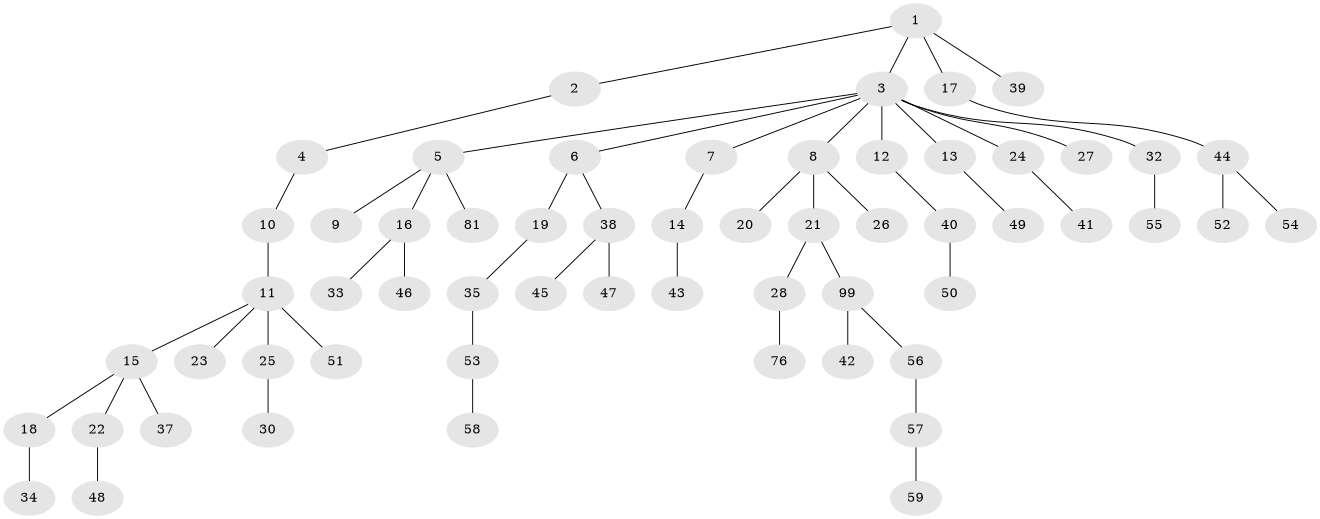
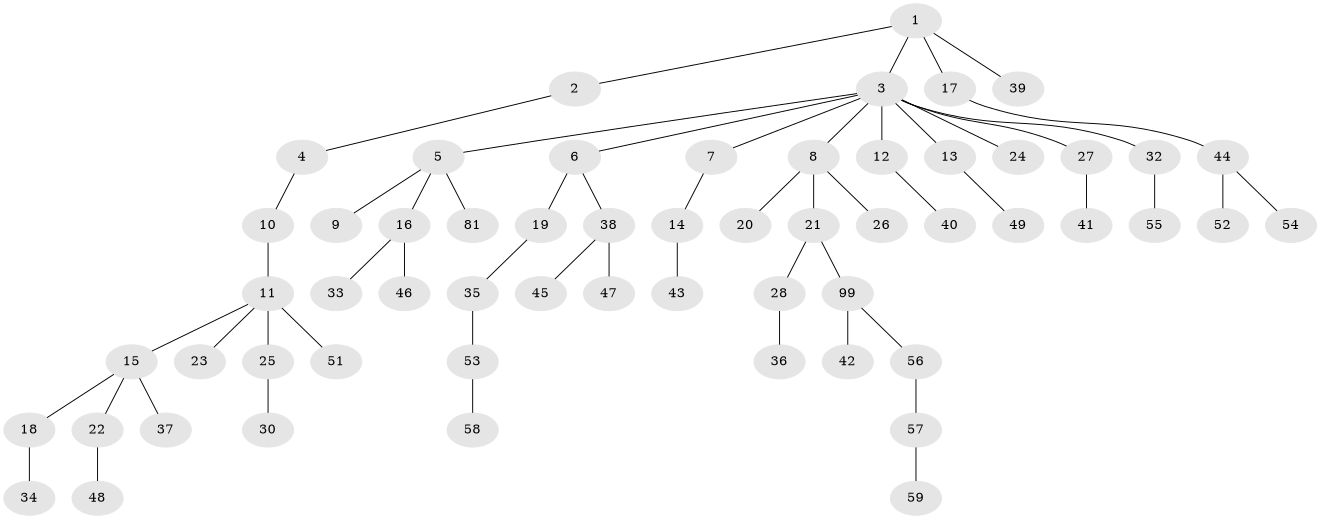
edge "24" -- "41": now "27" -- "41"
node "50": removed
node "76": label "76" -> "36"
